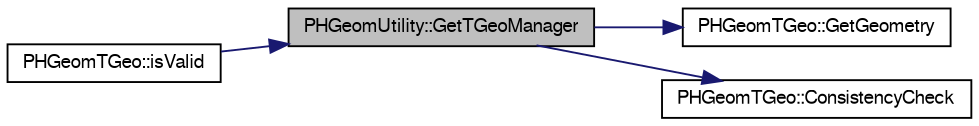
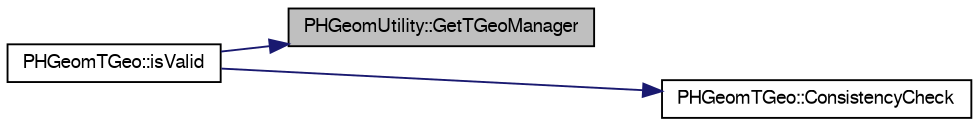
node "PHGeomTGeo::GetGeometry": removed
edge "PHGeomUtility::GetTGeoManager" -> "PHGeomTGeo::ConsistencyCheck": now "PHGeomTGeo::isValid" -> "PHGeomTGeo::ConsistencyCheck"
